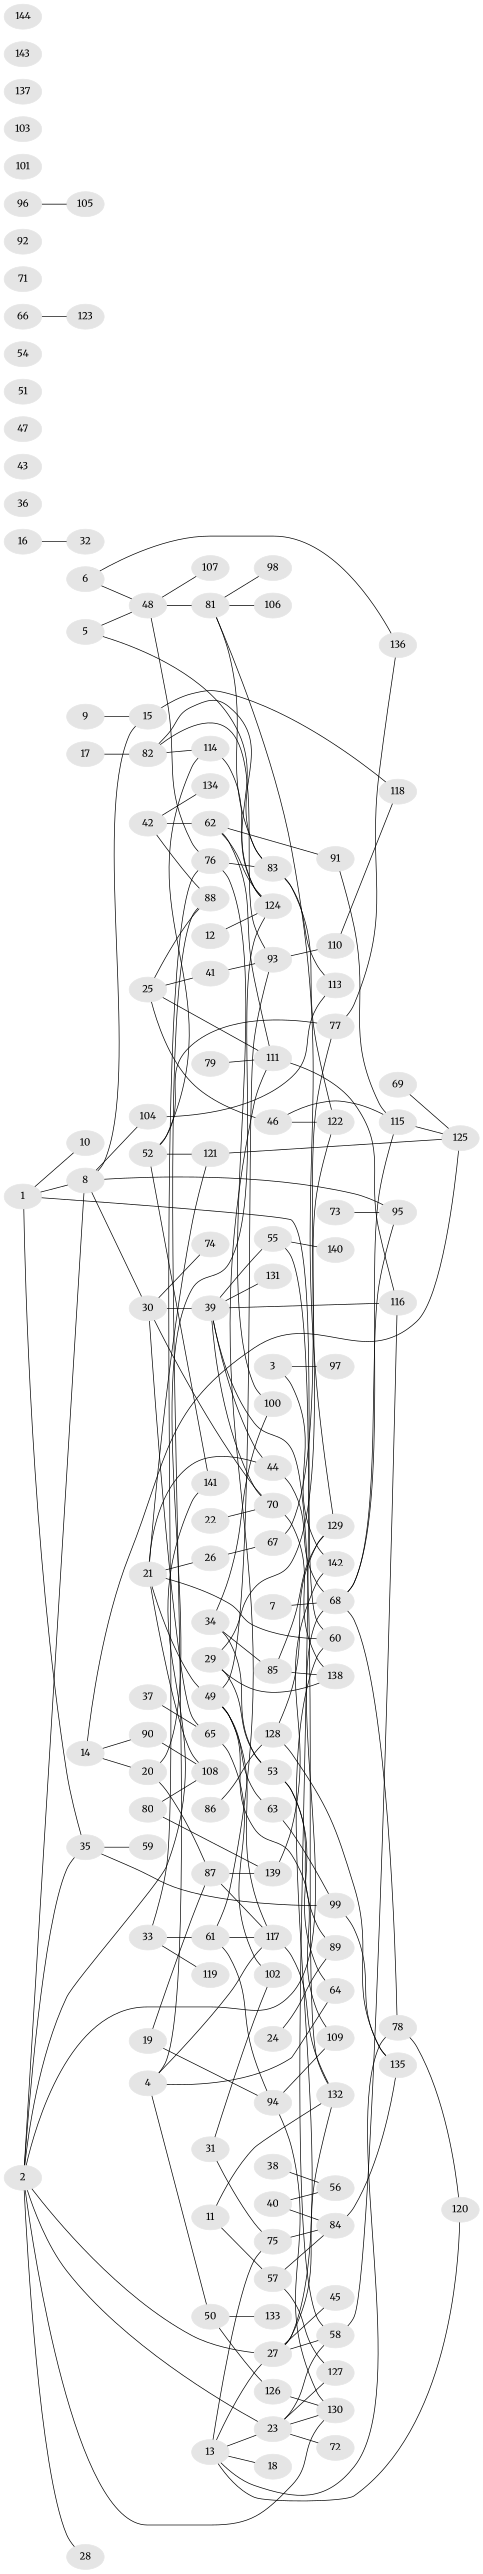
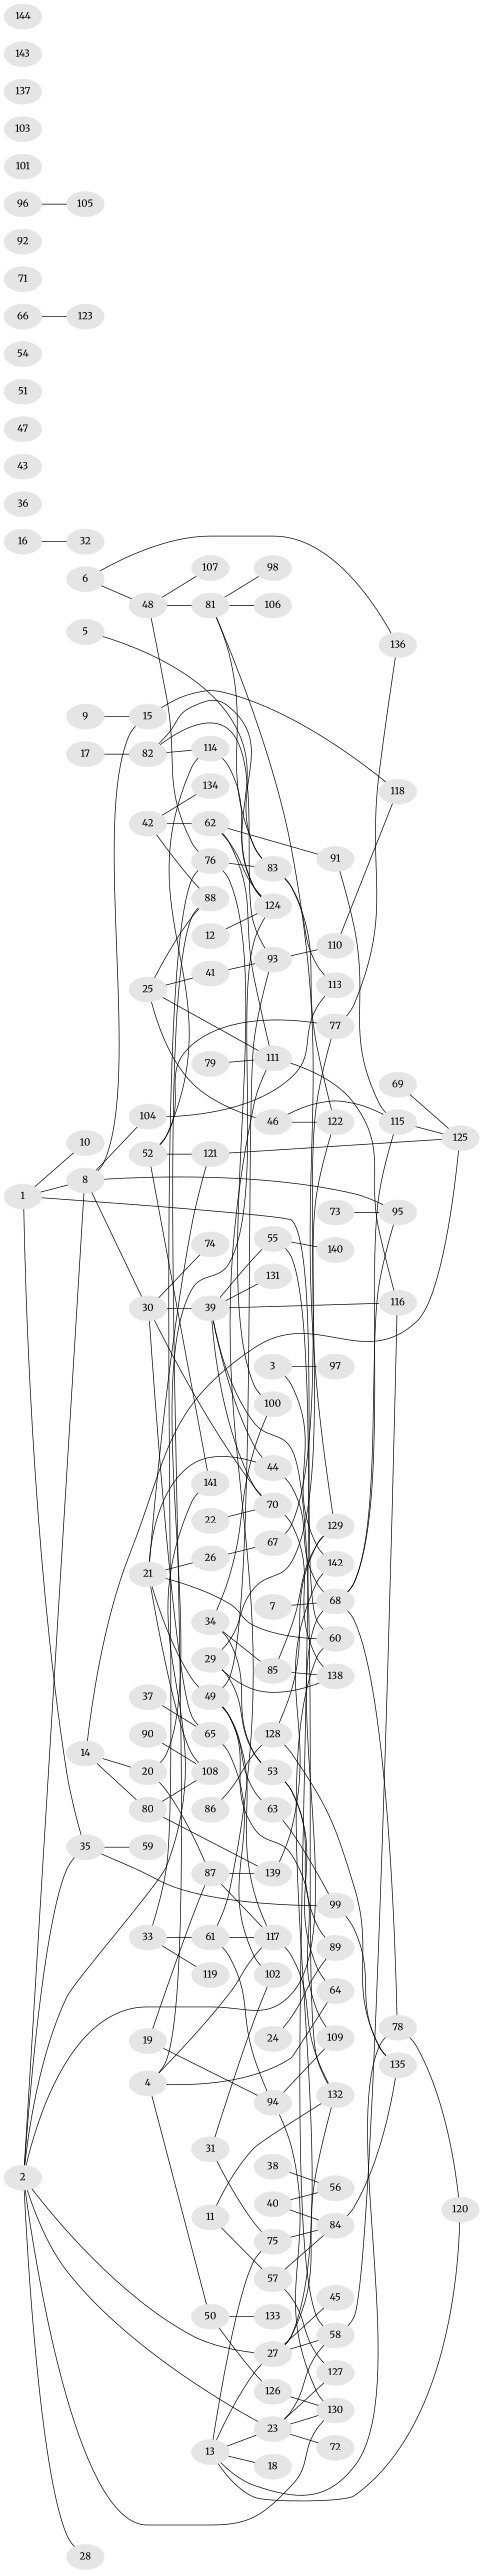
edge "48" -- "5": removed
edge "90" -- "14": now "80" -- "14"
